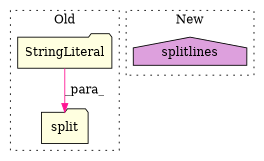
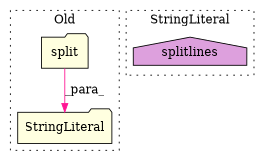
cluster "New": label "New" -> "StringLiteral"
edge "StringLiteral" -> "split": reversed
